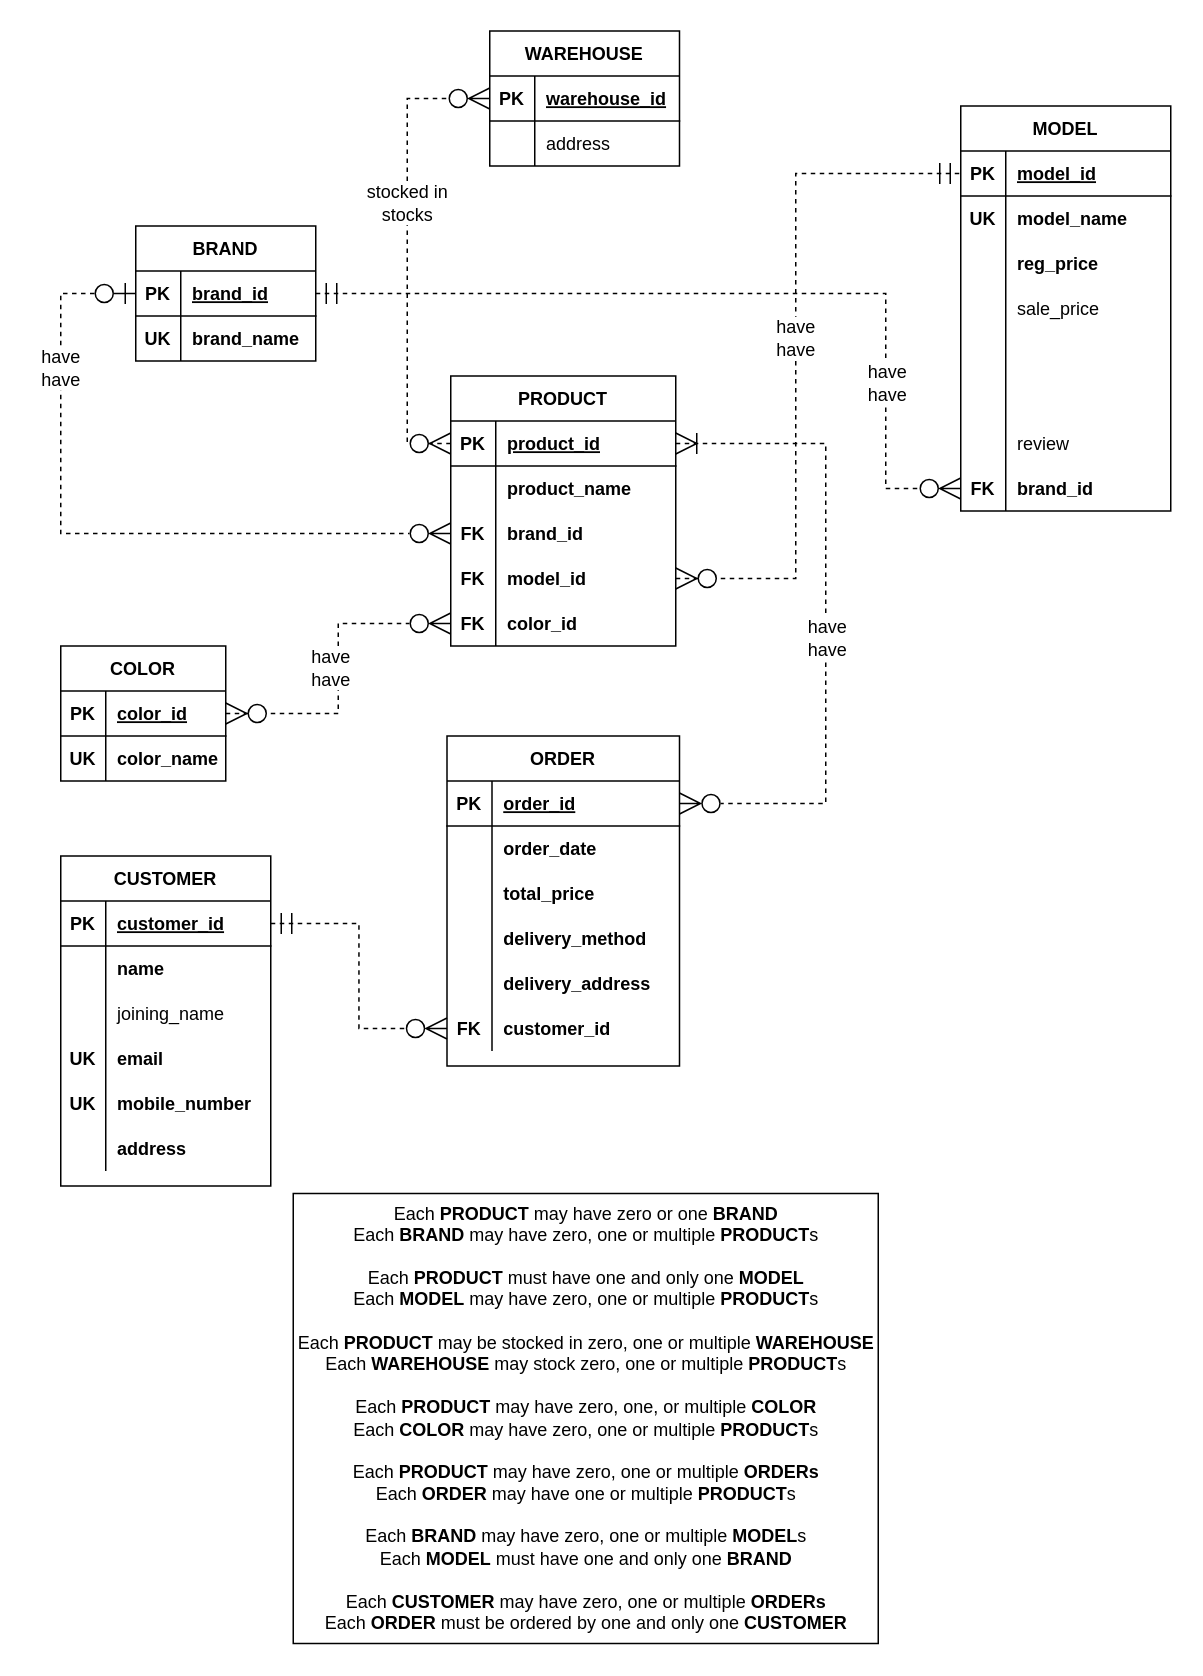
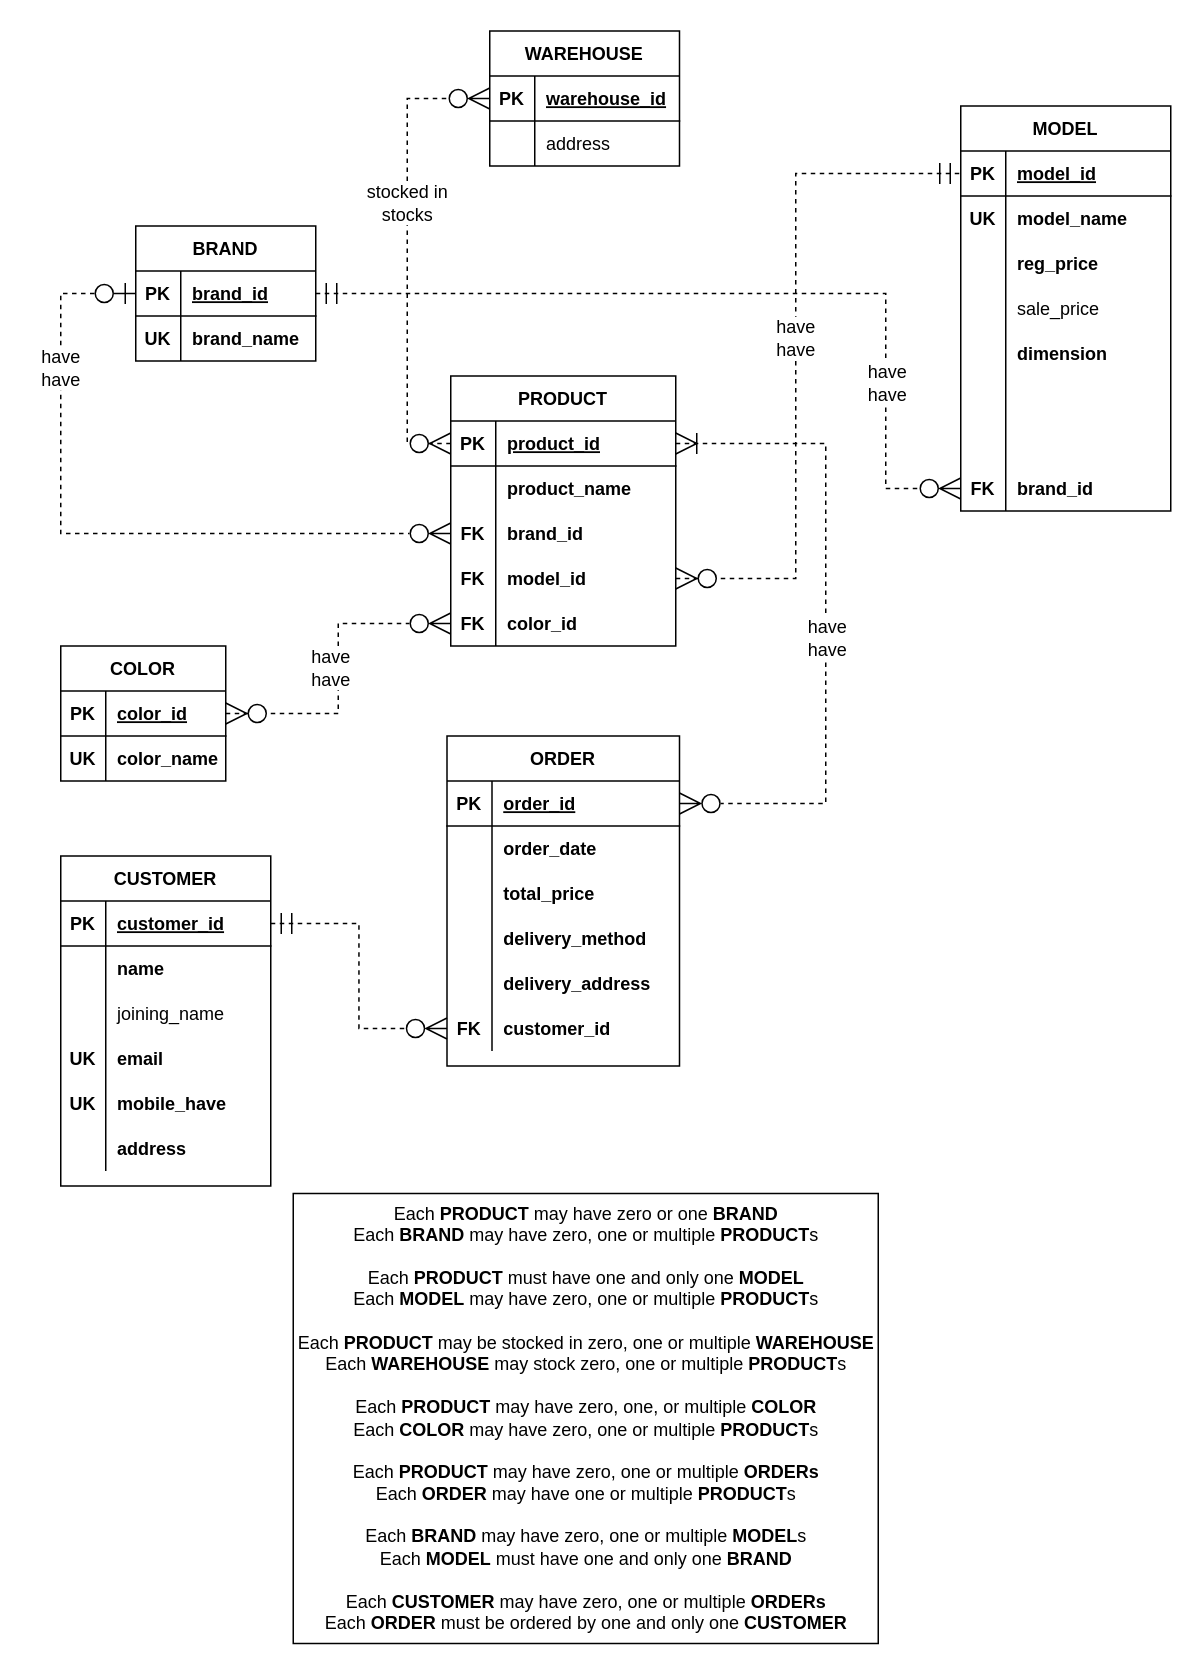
node "dimension": added
node "review": removed
node "mobile_number": label "mobile_number" -> "mobile_have"
